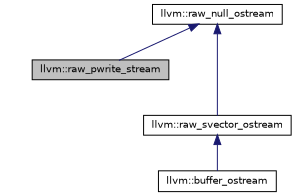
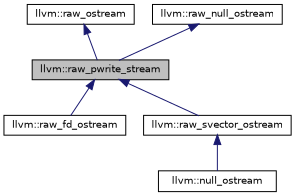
node "llvm::raw_ostream": added
edge "llvm::raw_svector_ostream" -> "llvm::raw_null_ostream": now "llvm::raw_svector_ostream" -> "llvm::raw_pwrite_stream"
node "llvm::raw_fd_ostream": added
node "llvm::buffer_ostream": label "llvm::buffer_ostream" -> "llvm::null_ostream"
